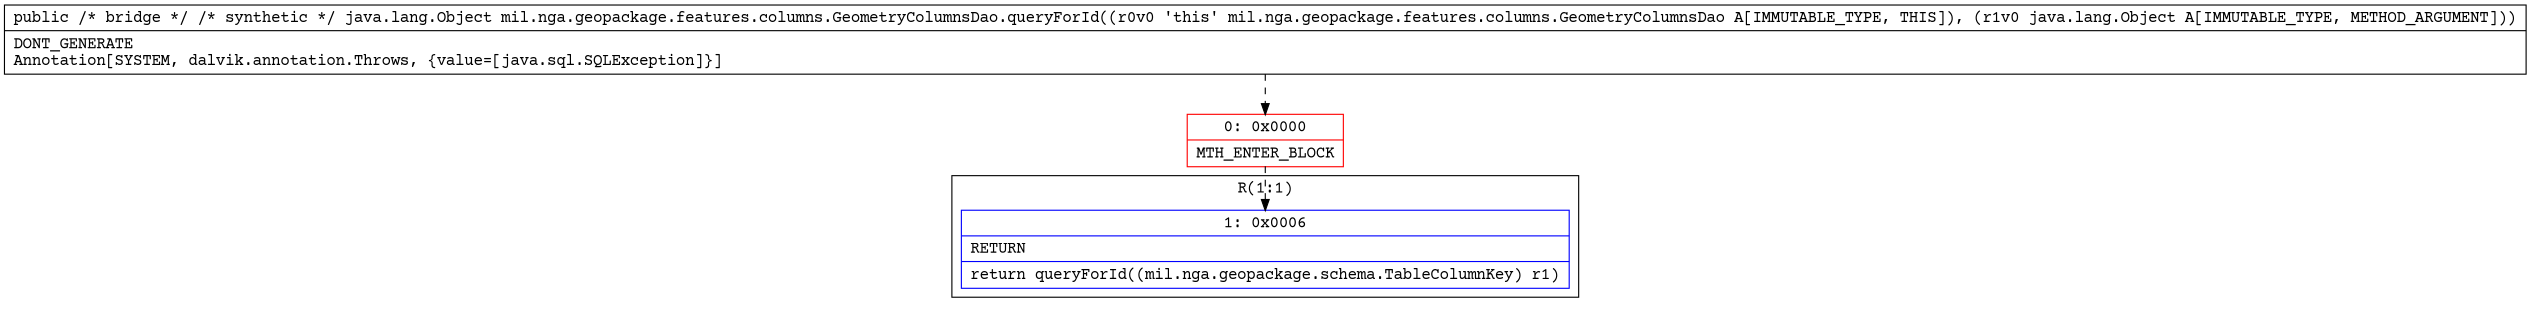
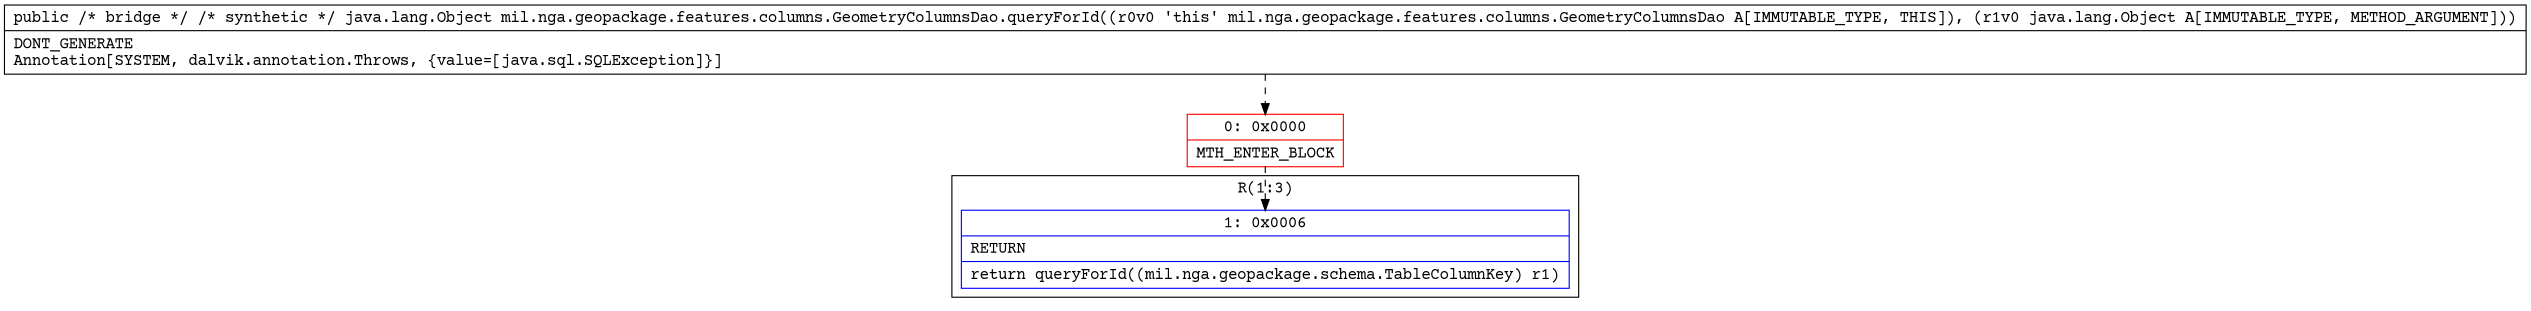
cluster "R(1:1)": label "R(1:1)" -> "R(1:3)"
